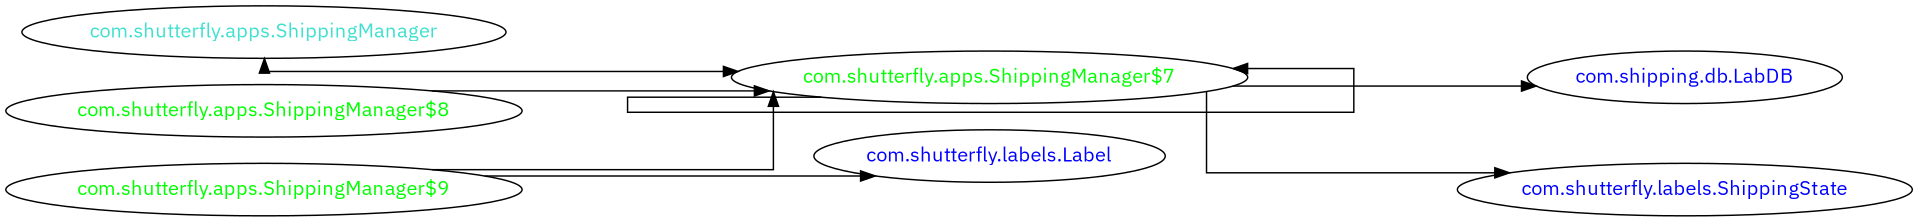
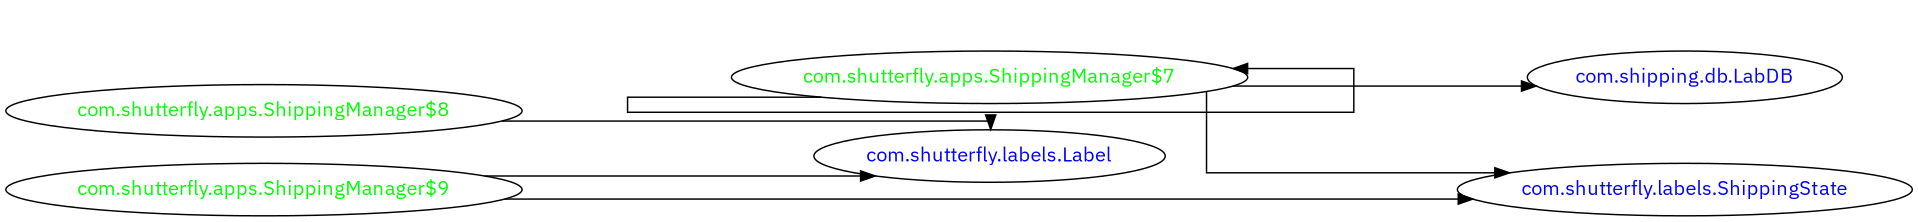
node "com.shutterfly.apps.ShippingManager": removed
edge "com.shutterfly.apps.ShippingManager$8" -> "com.shutterfly.apps.ShippingManager$7": now "com.shutterfly.apps.ShippingManager$8" -> "com.shutterfly.labels.Label"
edge "com.shutterfly.apps.ShippingManager$9" -> "com.shutterfly.apps.ShippingManager$7": now "com.shutterfly.apps.ShippingManager$9" -> "com.shutterfly.labels.ShippingState"
